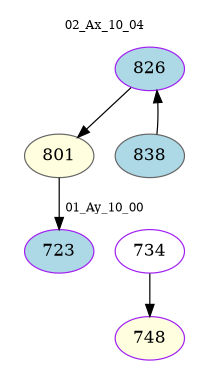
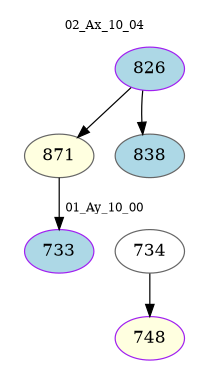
edge "838" -> "826": reversed
node "801": label "801" -> "871"
node "723": label "723" -> "733"
node "734": color purple -> gray40
